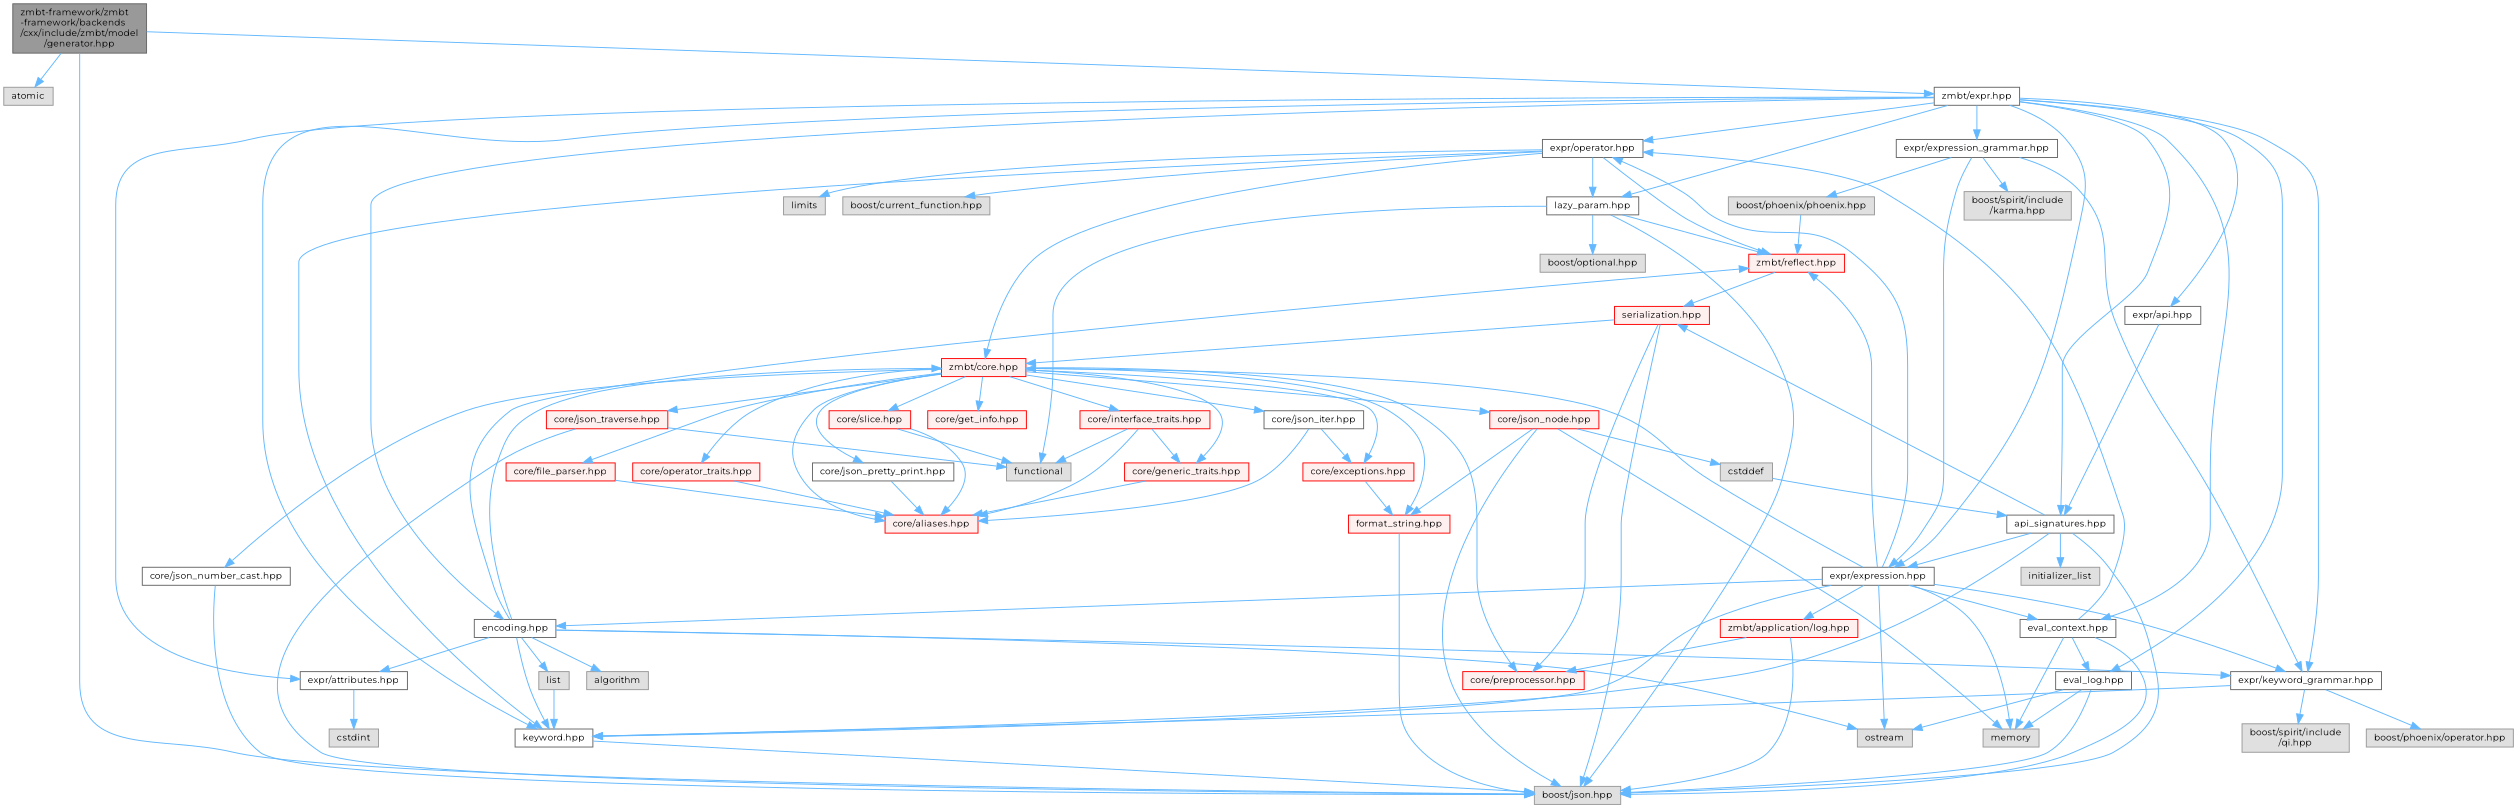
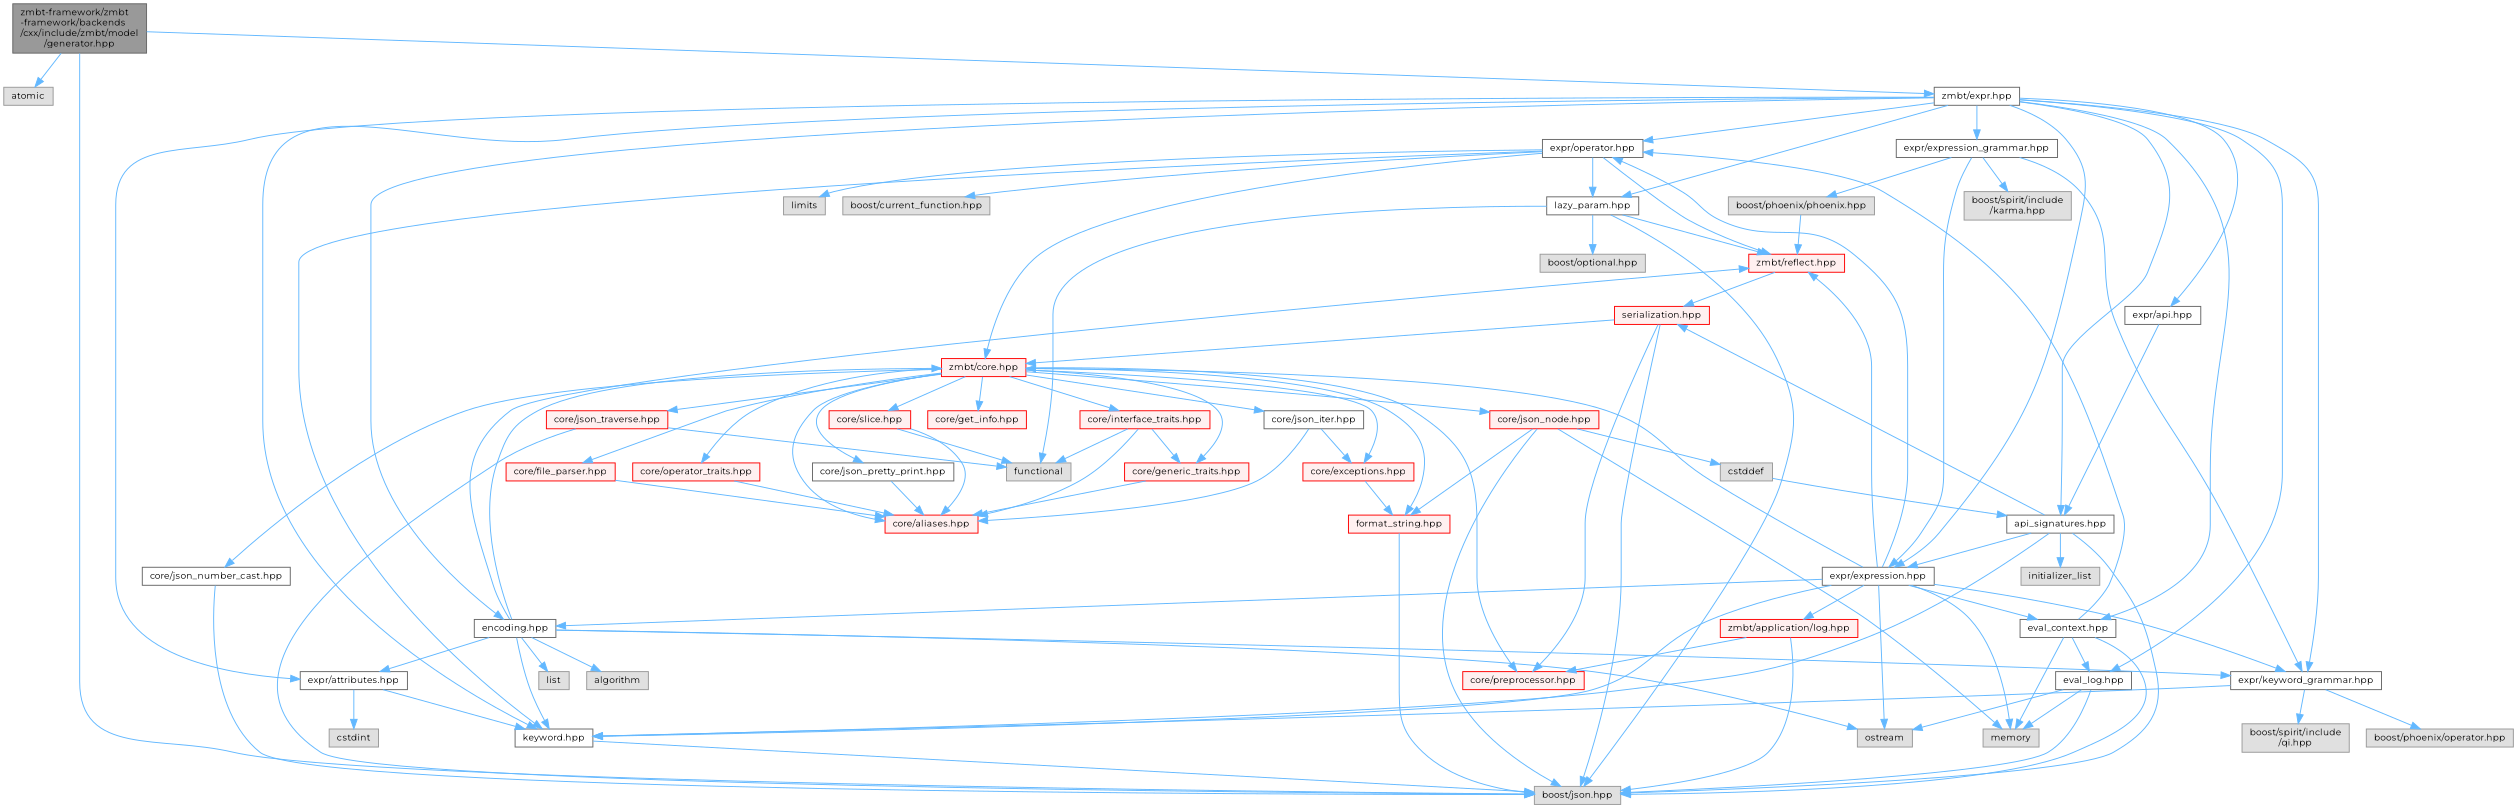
edge "list" -> "keyword.hpp": now "expr/attributes.hpp" -> "keyword.hpp"
